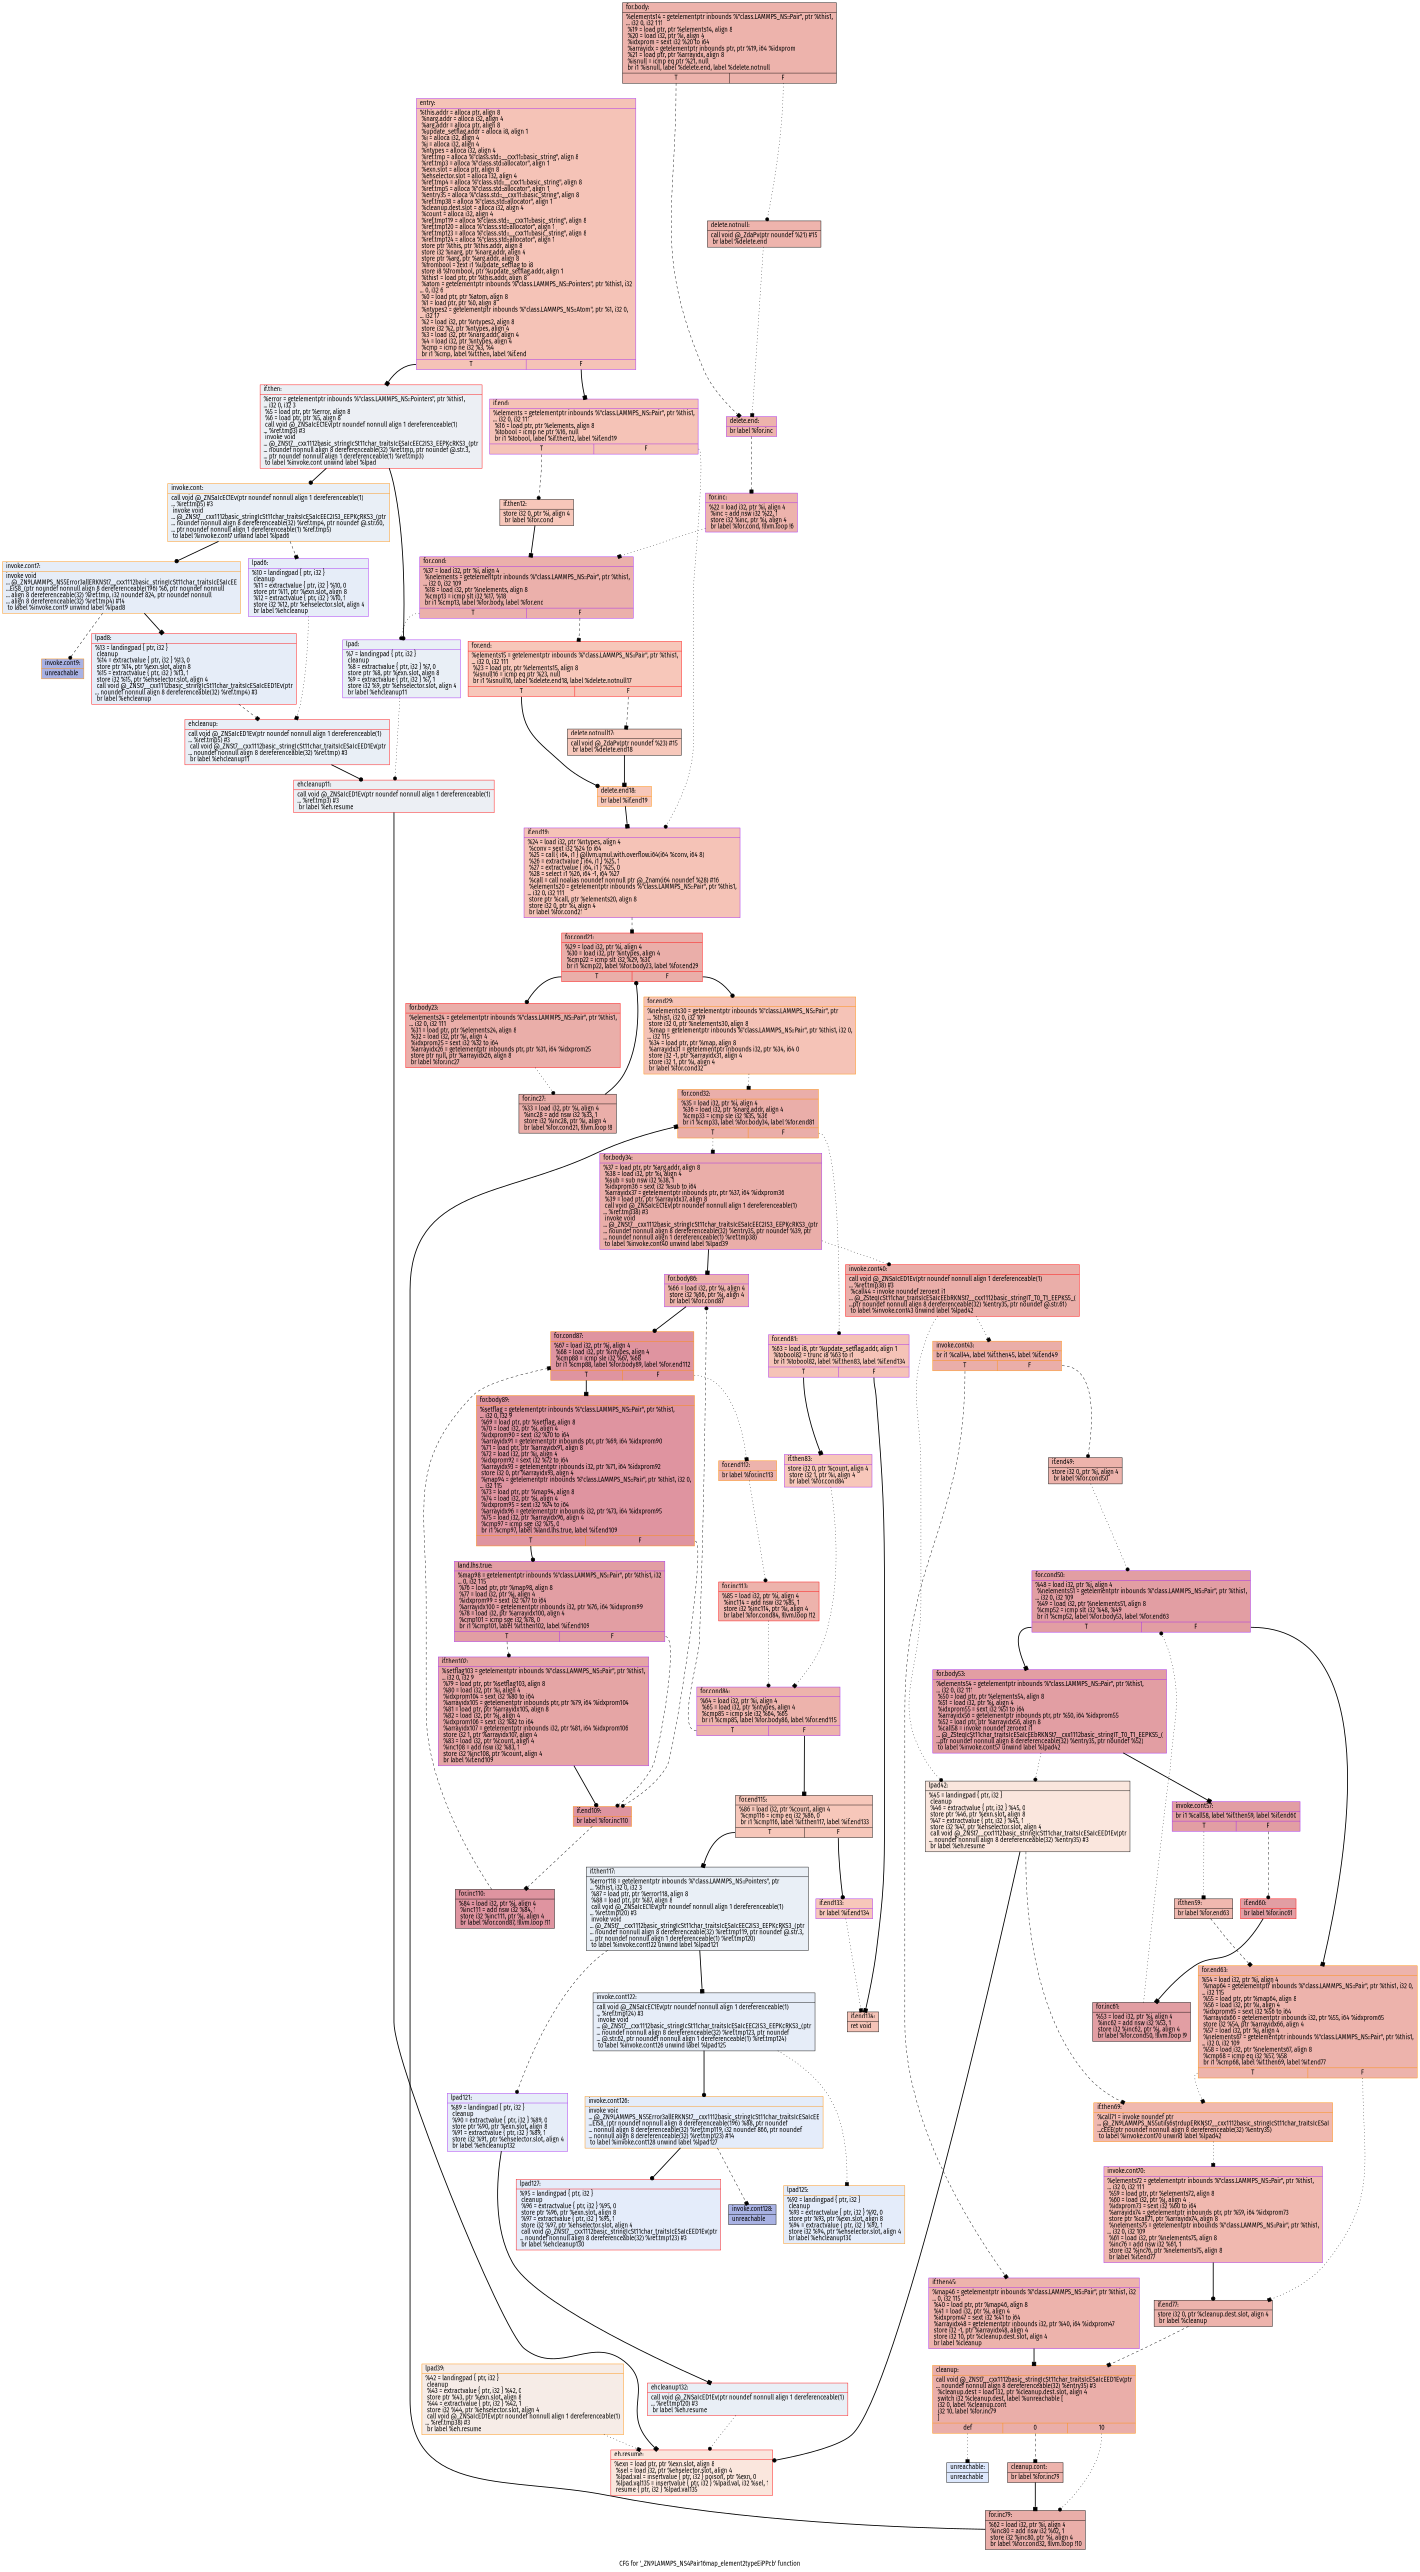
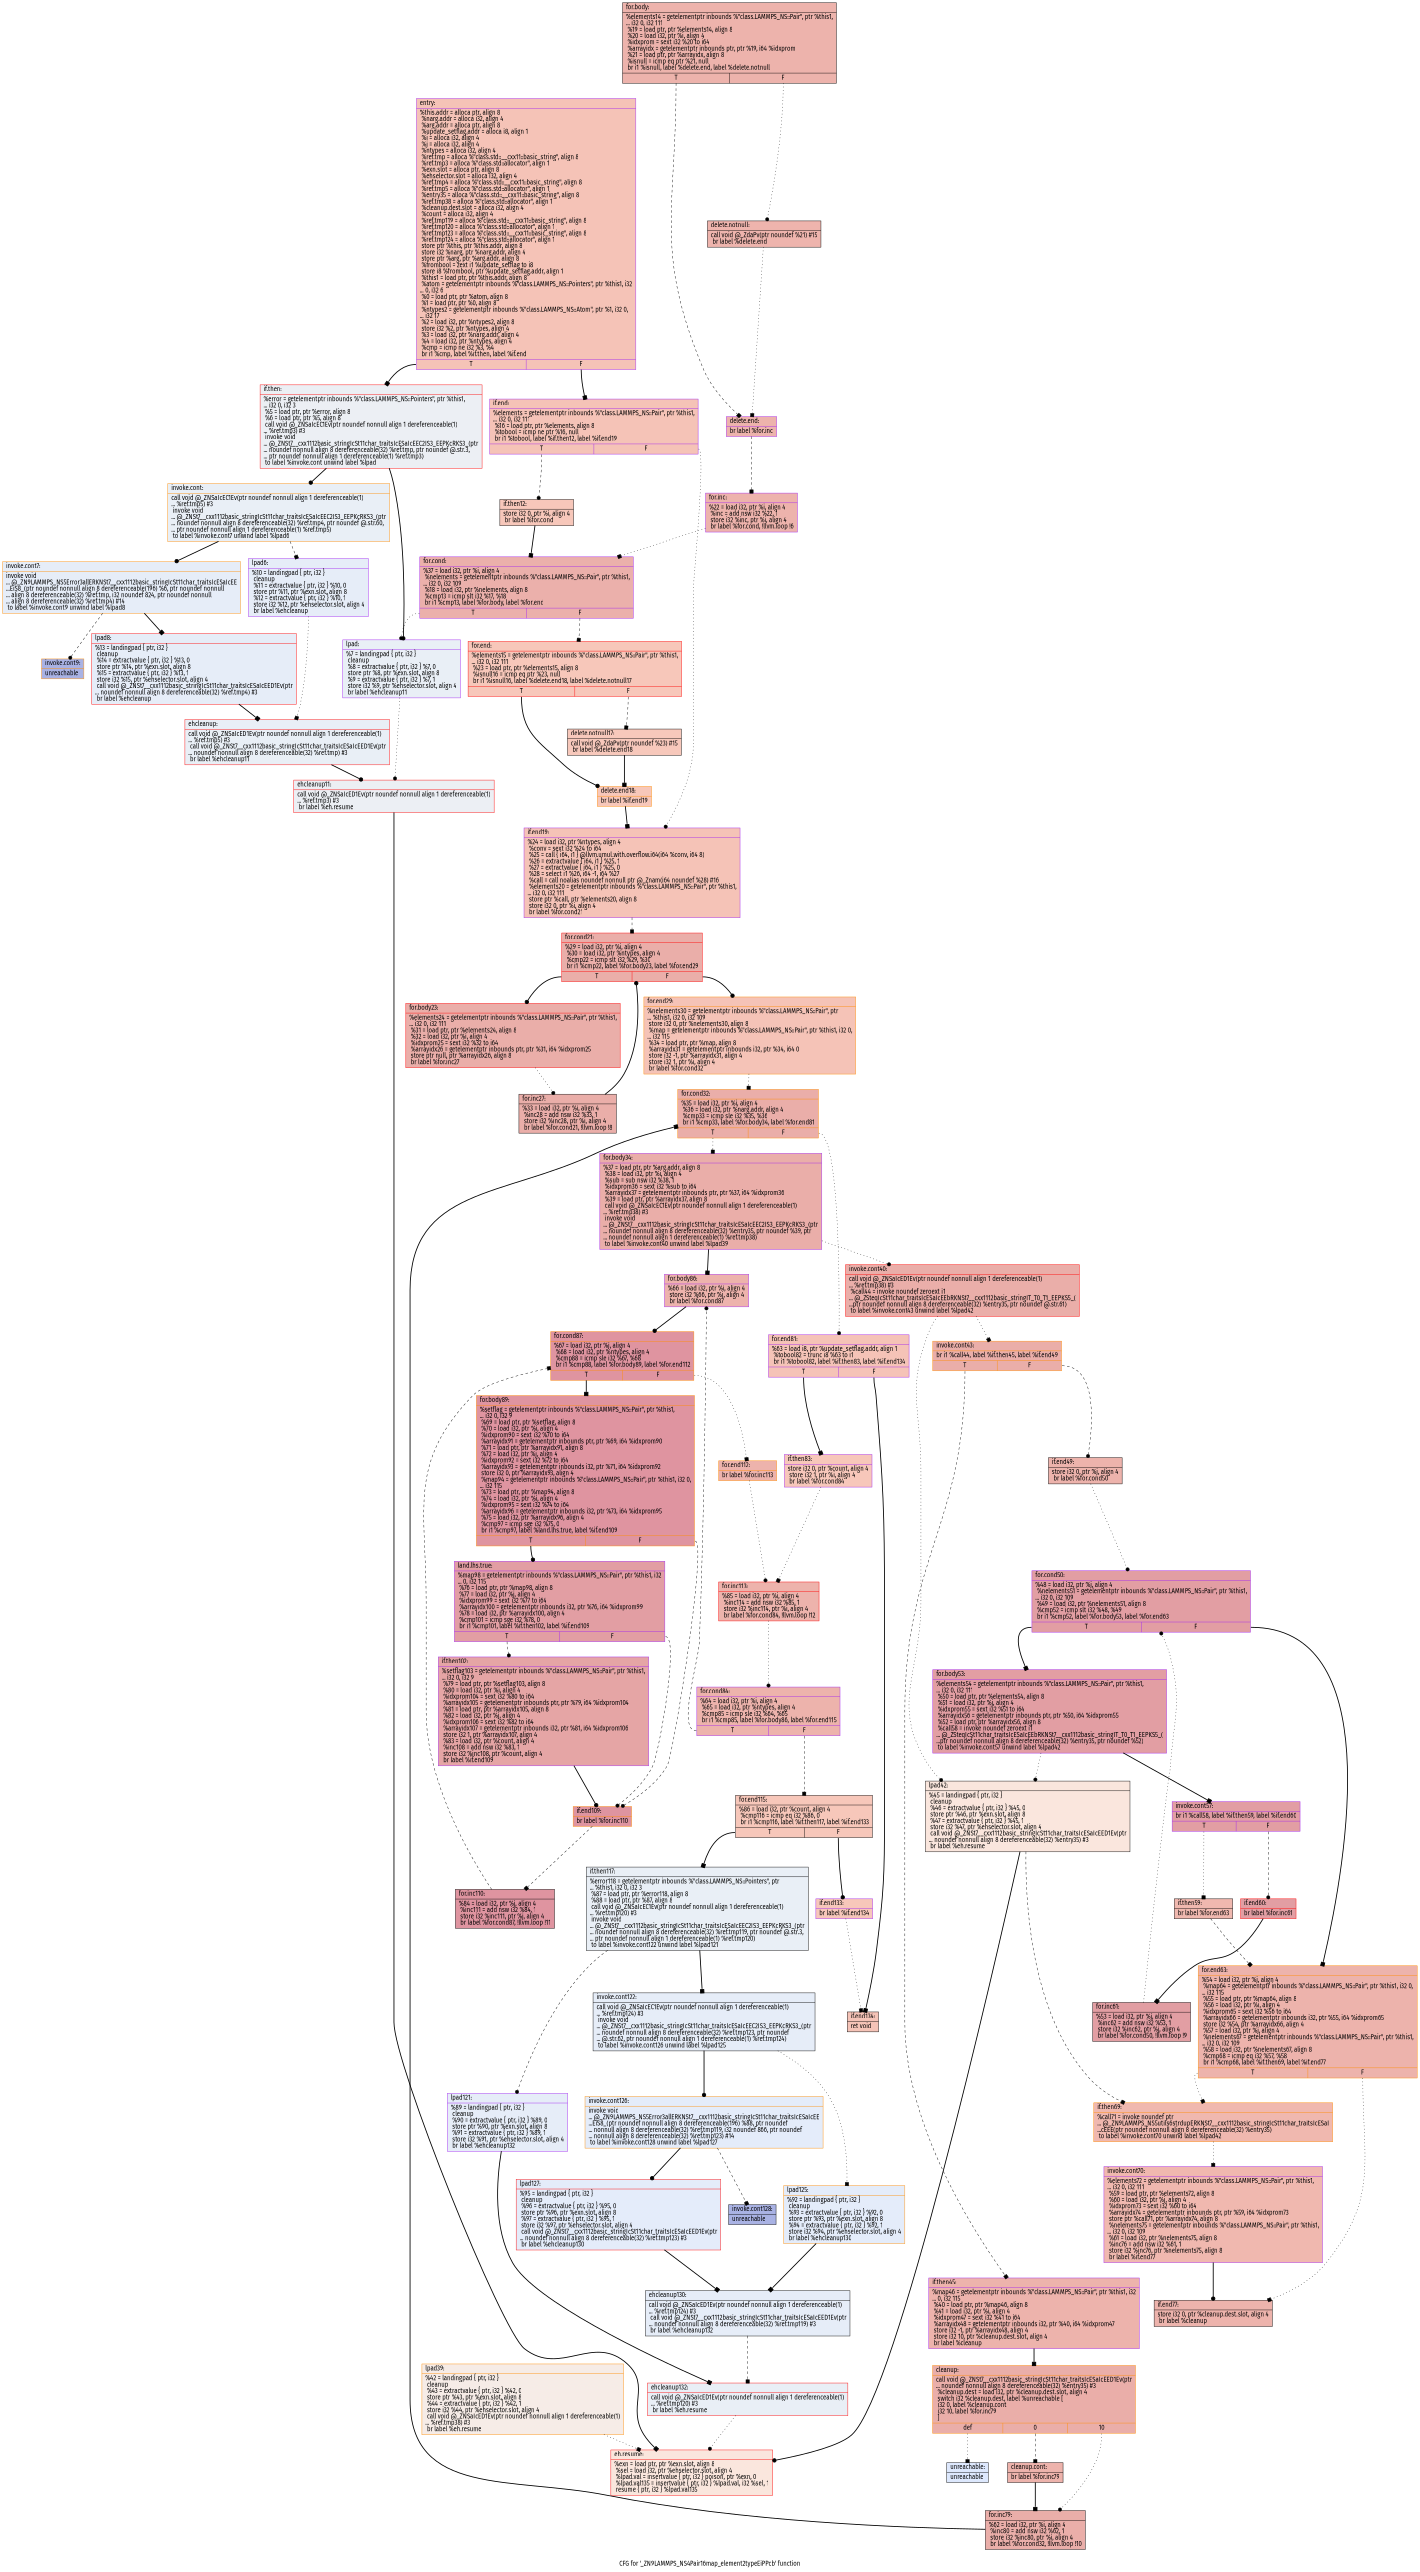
edge "lpad8:" -> "ehcleanup:": style dashed -> bold
edge "if.then83:" -> "for.cond84:": now "if.then83:" -> "for.inc113:"
edge "for.cond84:" -> "for.end115:": style bold -> dashed
node "ehcleanup130:": added
edge "if.end77:" -> "cleanup:": removed
